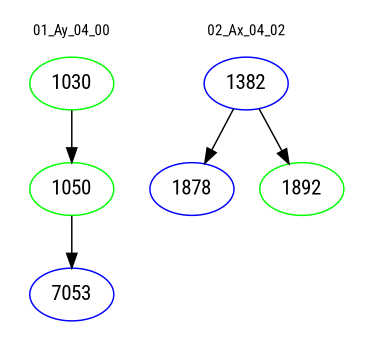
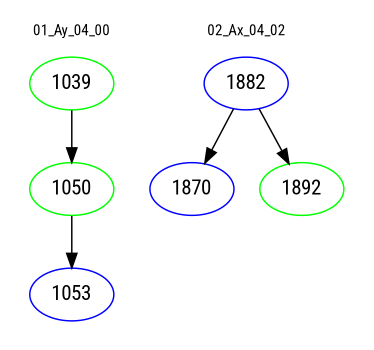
node "1030": label "1030" -> "1039"
node "1382": label "1382" -> "1882"
node "1878": label "1878" -> "1870"
node "7053": label "7053" -> "1053"
